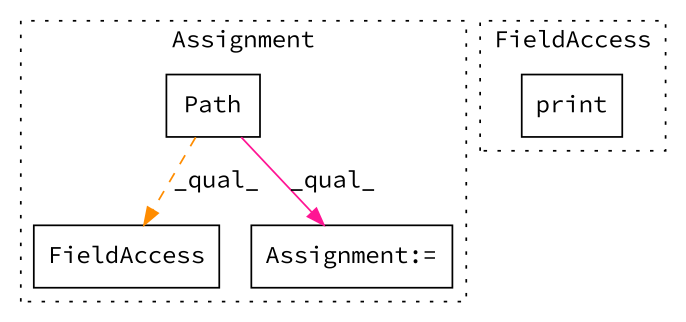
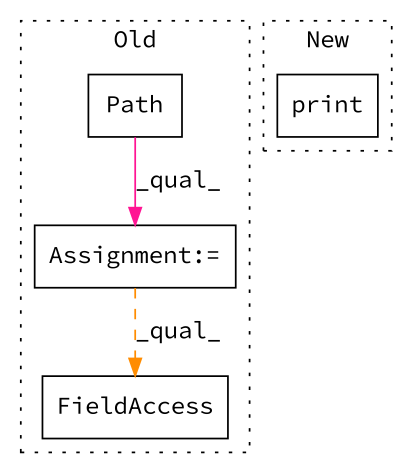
cluster "Assignment": label "Assignment" -> "Old"
cluster "FieldAccess": label "FieldAccess" -> "New"
edge "Path" -> "FieldAccess": now "Assignment:=" -> "FieldAccess"
